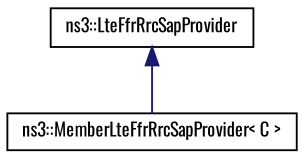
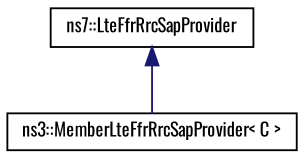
node "ns3::LteFfrRrcSapProvider": label "ns3::LteFfrRrcSapProvider" -> "ns7::LteFfrRrcSapProvider"
